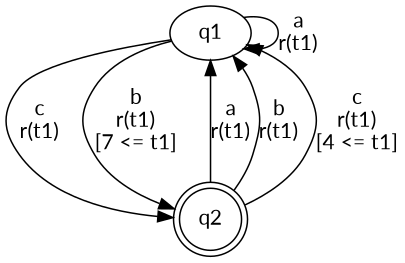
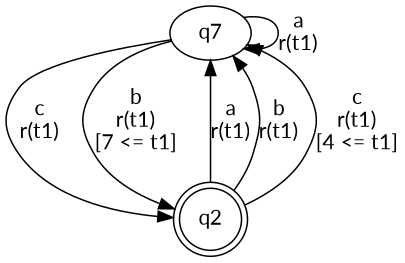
node "q1": label "q1" -> "q7"
